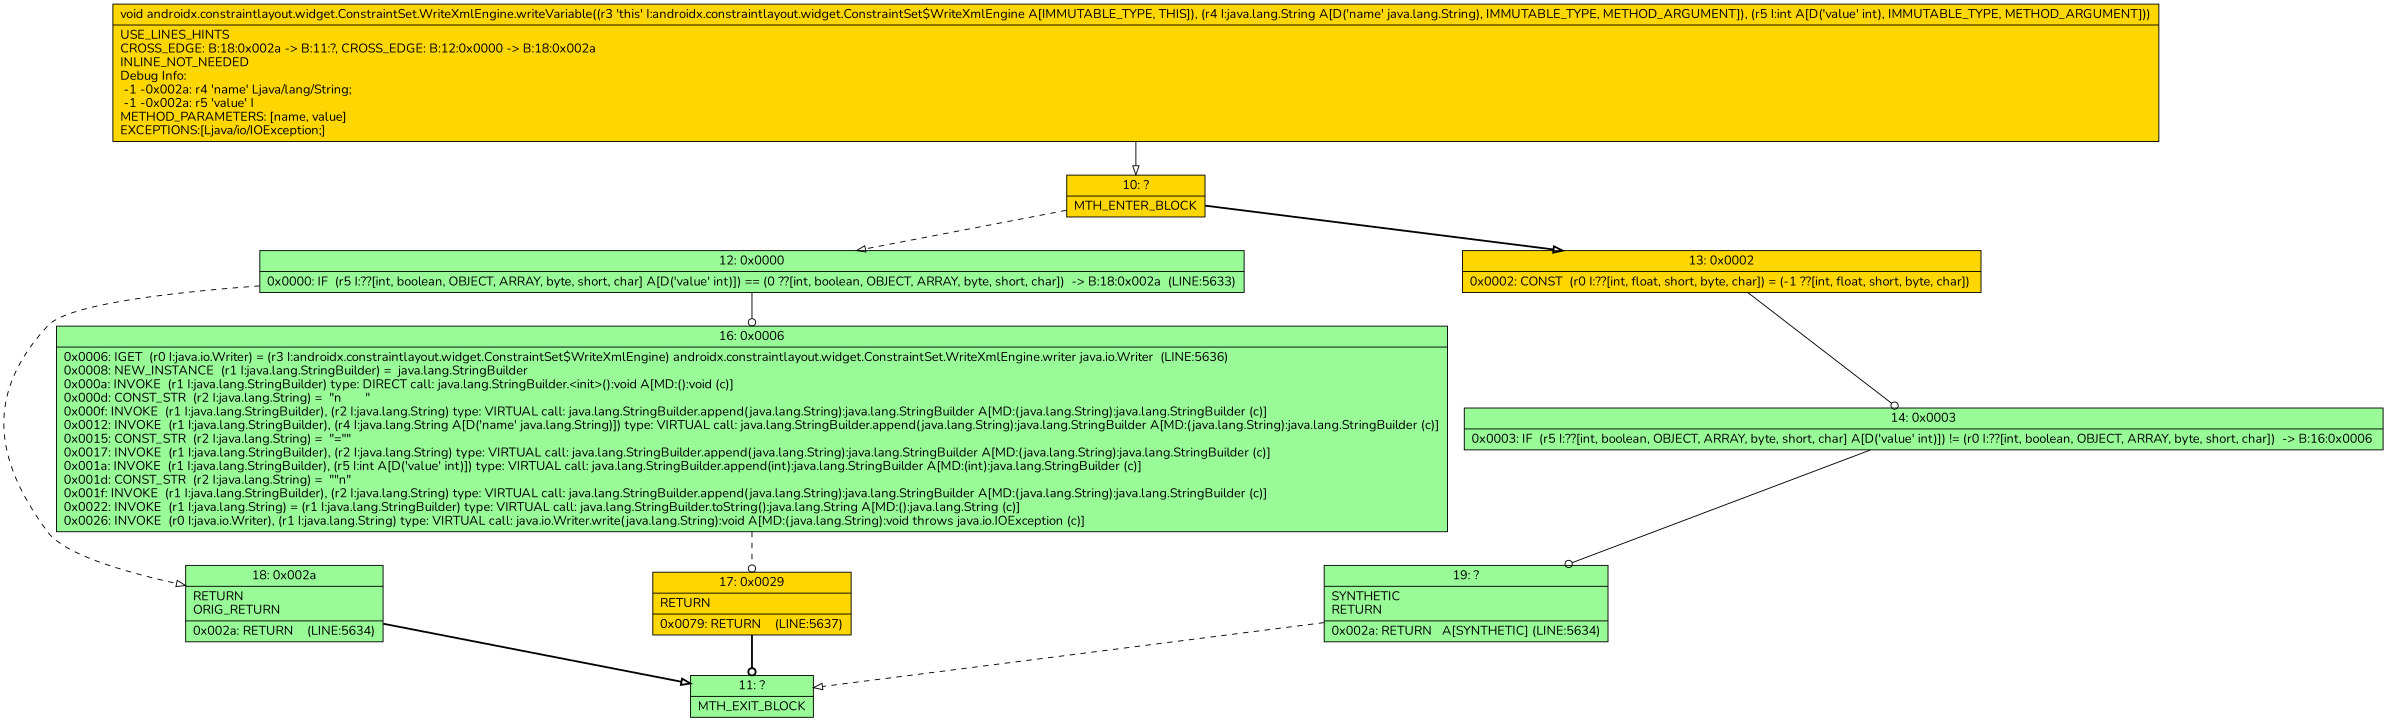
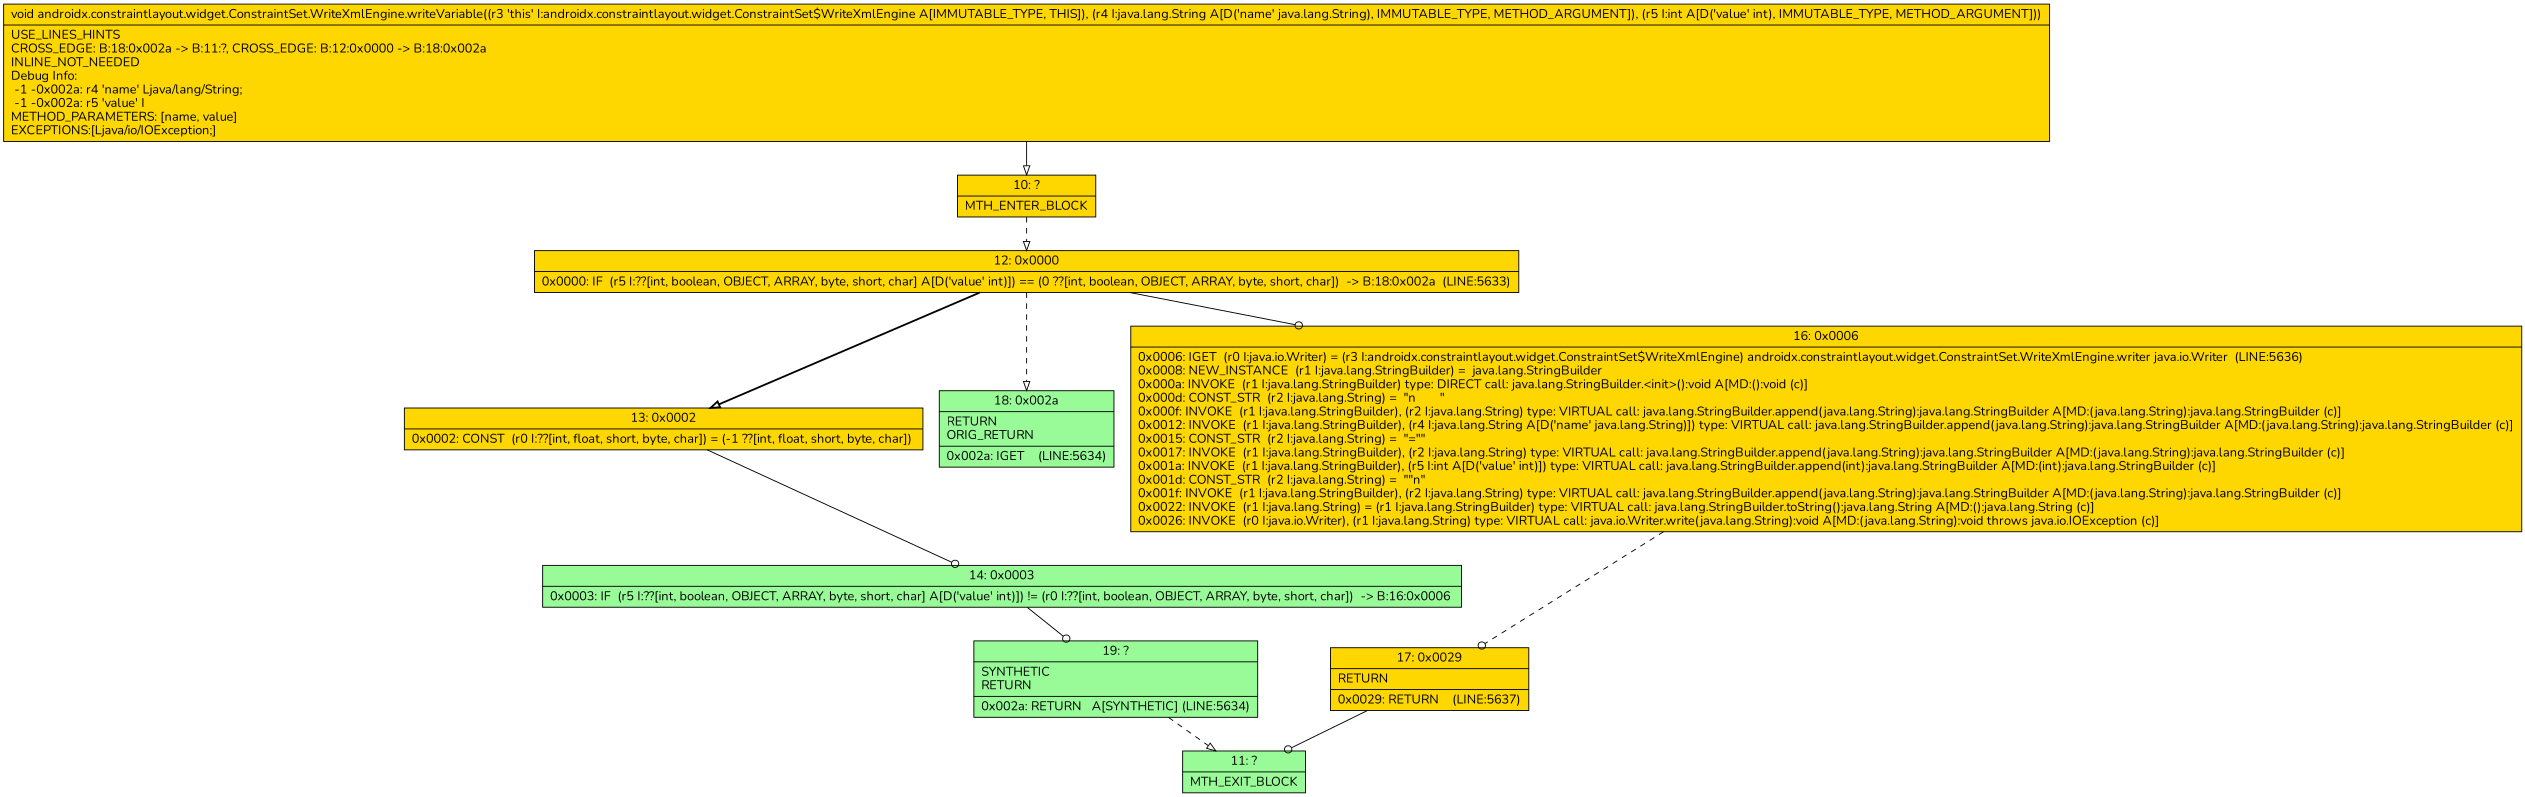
edge "10: ?" -> "13: 0x0002": now "12: 0x0000" -> "13: 0x0002"
node "12: 0x0000": fillcolor palegreen -> gold
node "16: 0x0006": fillcolor palegreen -> gold
node "17: 0x0029": text "0x0079: RETURN    (LINE:5637)" -> "0x0029: RETURN    (LINE:5637)"
node "18: 0x002a": text "0x002a: RETURN    (LINE:5634)" -> "0x002a: IGET    (LINE:5634)"
edge "17: 0x0029" -> "11: ?": style bold -> solid
edge "18: 0x002a" -> "11: ?": removed
